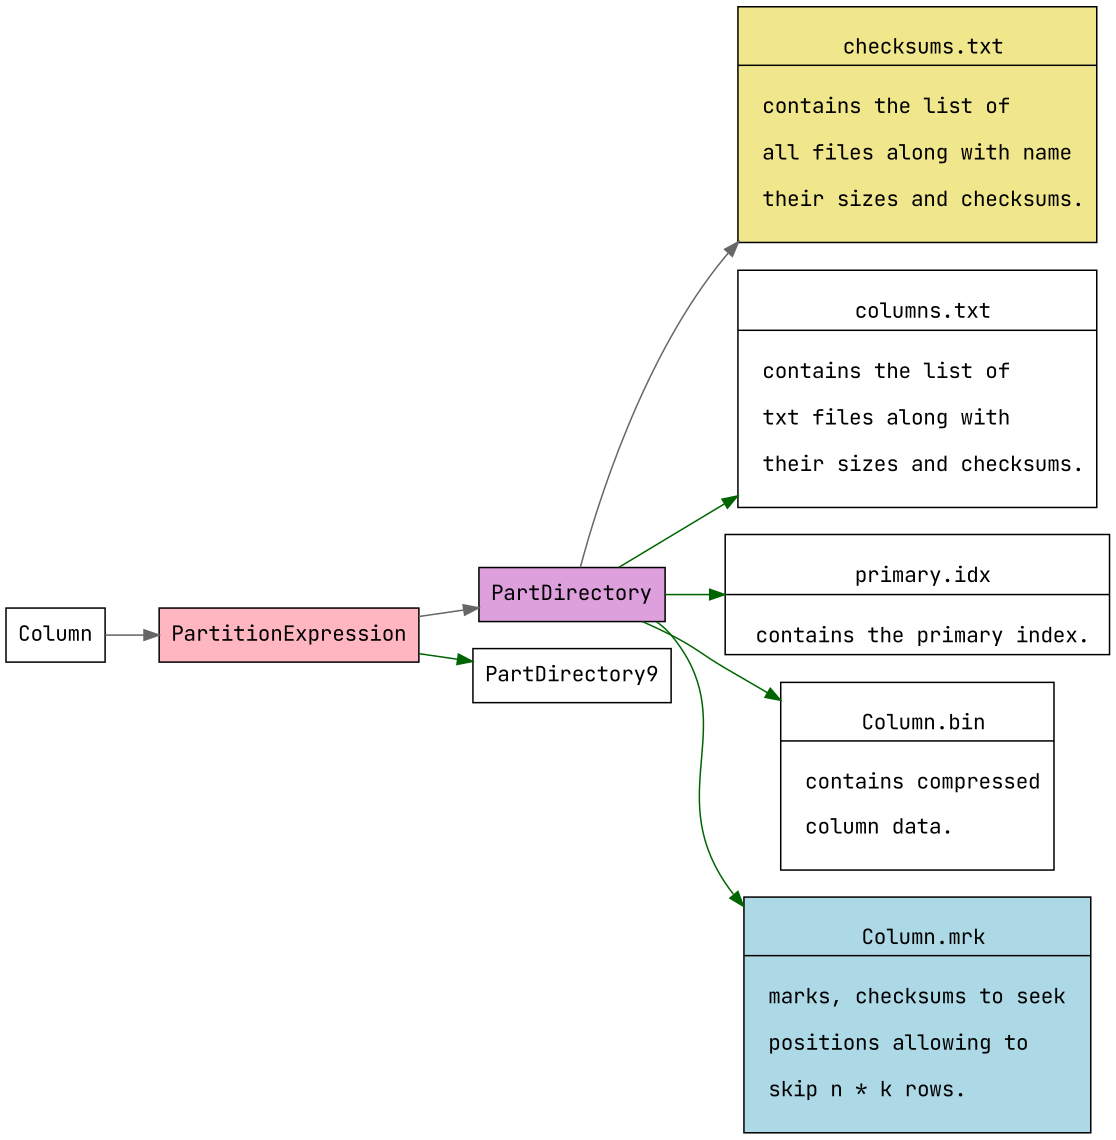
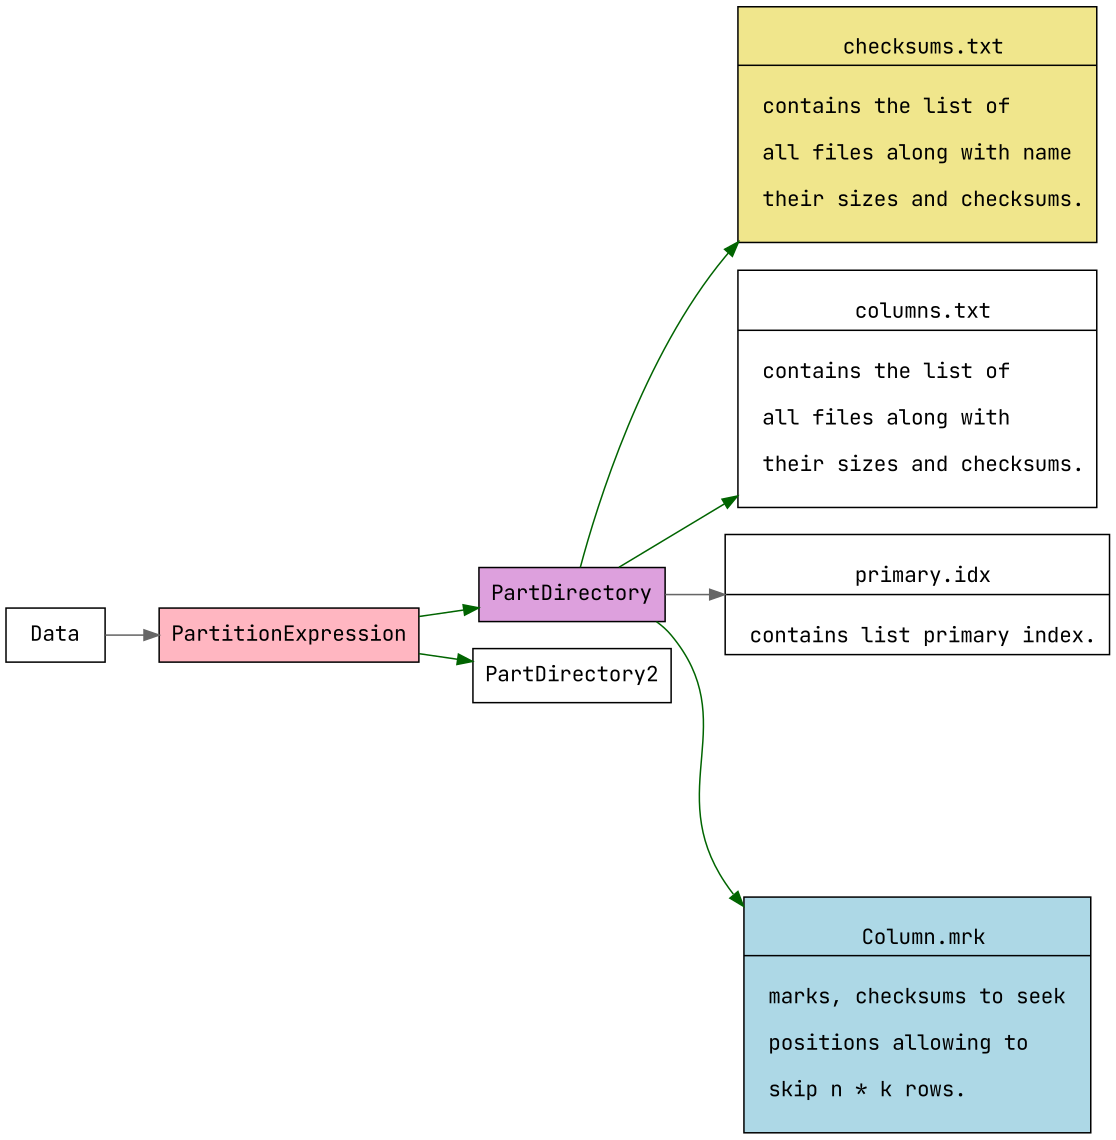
edge "PartDirectory" -> "checksums.txt": color gray40 -> darkgreen
node "columns.txt": text "txt files along with" -> "all files along with"
edge "PartDirectory" -> "primary.idx": color darkgreen -> gray40
edge "PartitionExpression" -> "PartDirectory": color gray40 -> darkgreen
node "Column": label "Column" -> "Data"
node "primary.idx": text "contains the primary index." -> "contains list primary index."
node "PartDirectory9": label "PartDirectory9" -> "PartDirectory2"
node "Column.bin": removed
